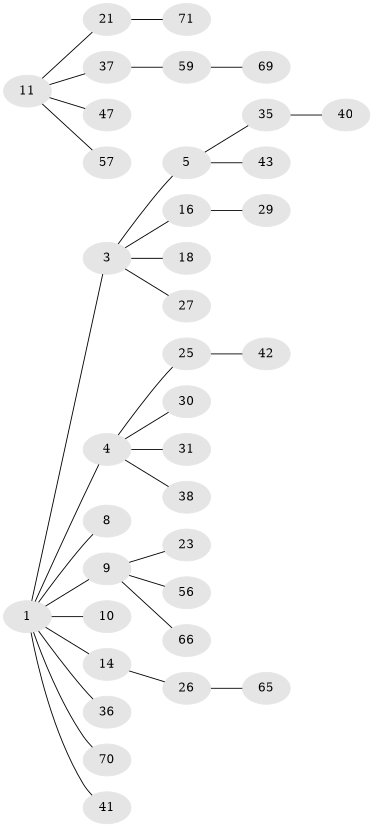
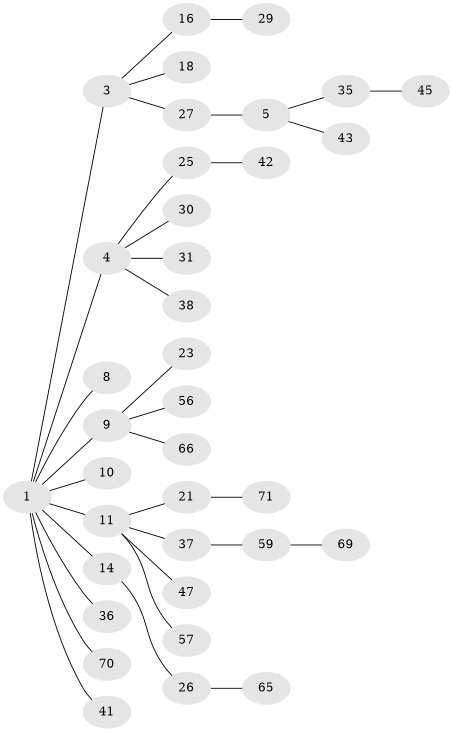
node "40": label "40" -> "45"
edge "5" -- "3": now "5" -- "27"
edge "1" -- "11": added
